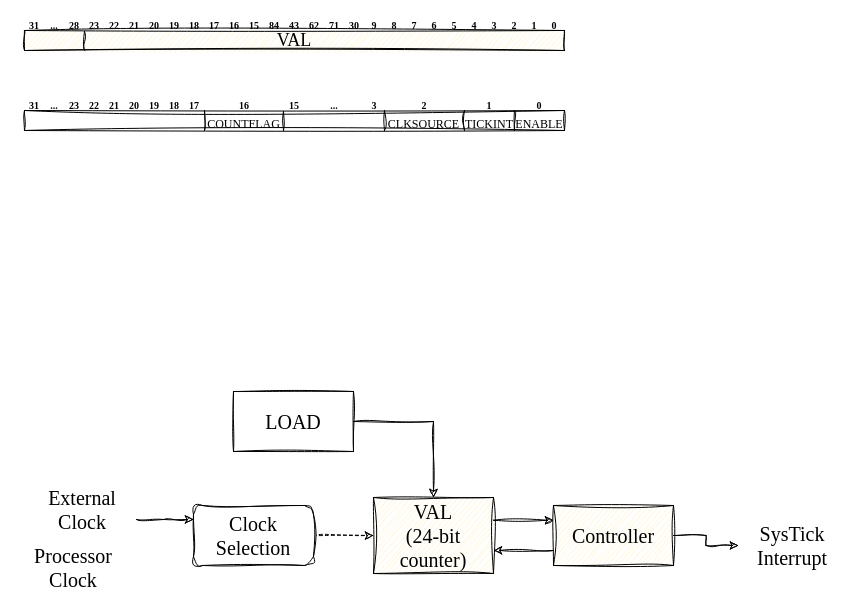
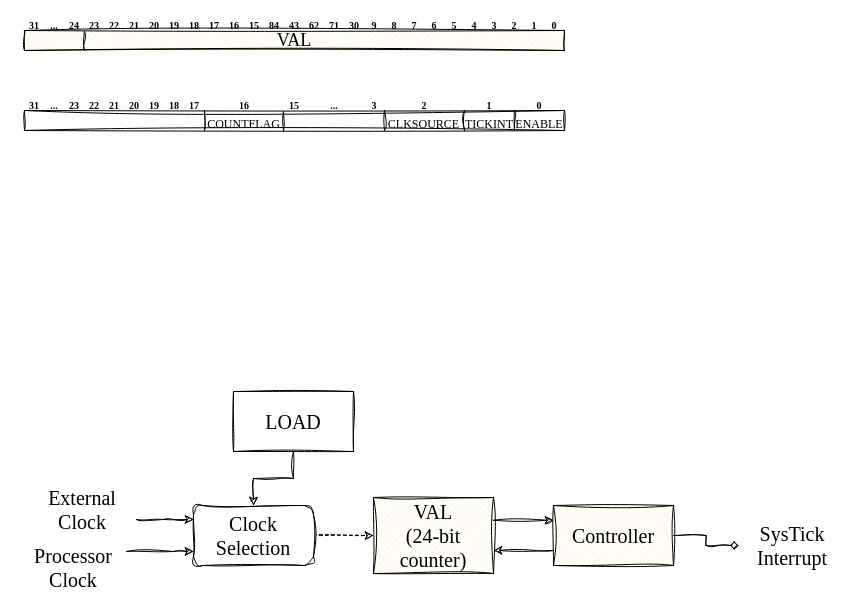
node "28": label "28" -> "24"
edge "LOAD" -> "VAL (24-bit counter)": now "LOAD" -> "Clock Selection"
edge "Controller" -> "SysTick Interrupt": arrowhead classic -> diamond
edge "Processor Clock" -> "Clock Selection": added
